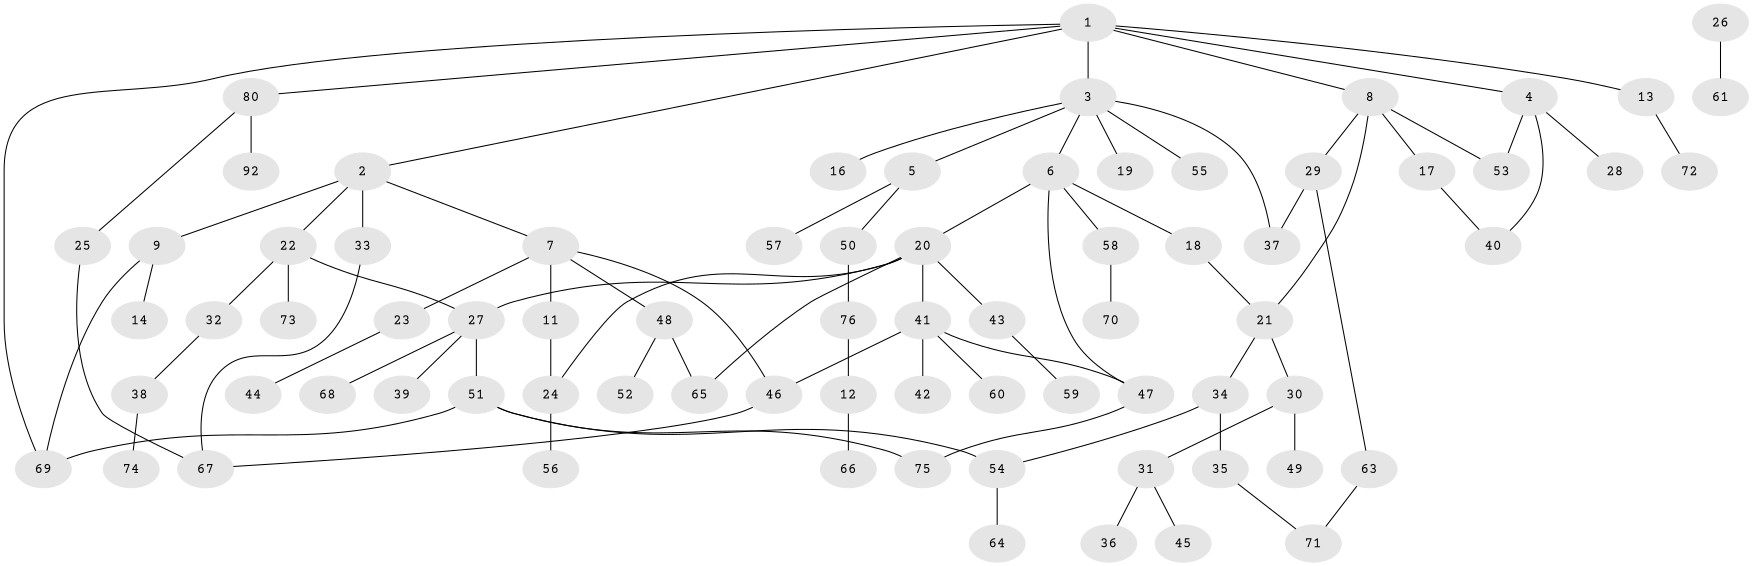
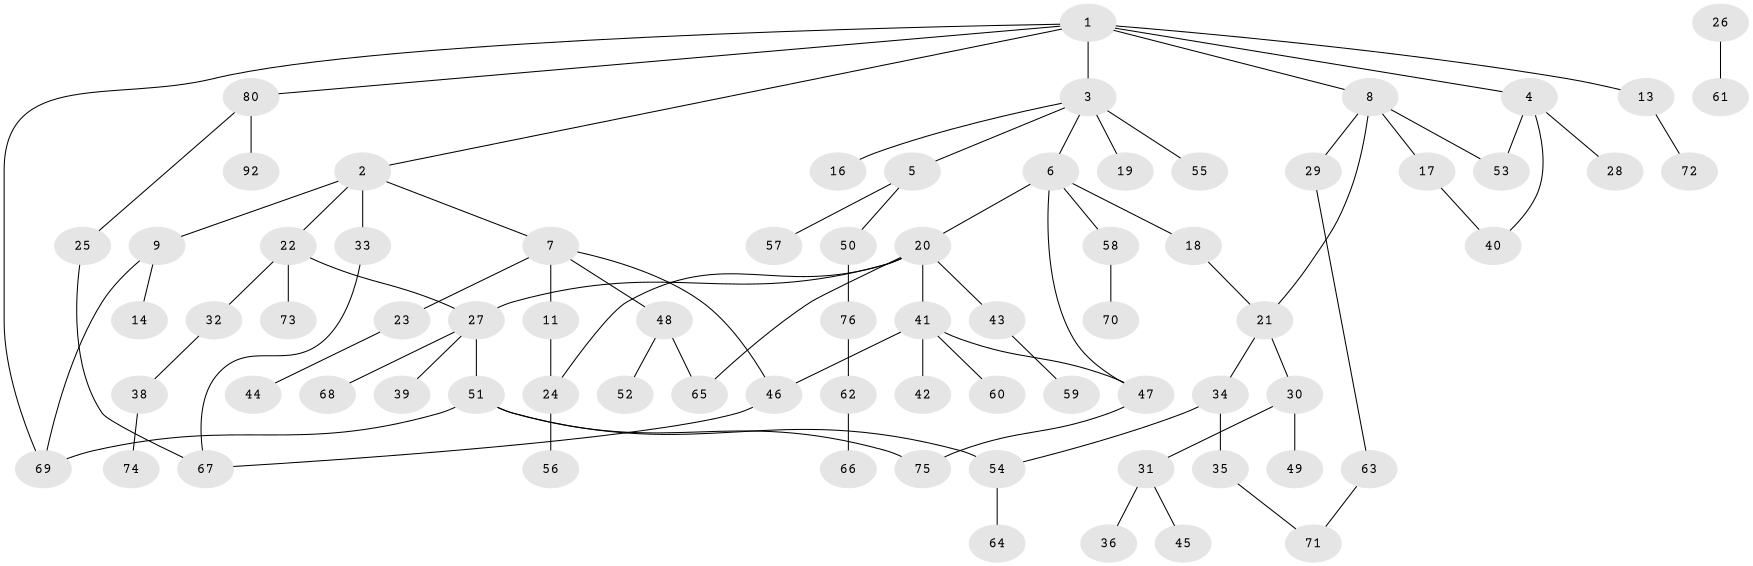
node "37": removed
node "12": label "12" -> "62"
